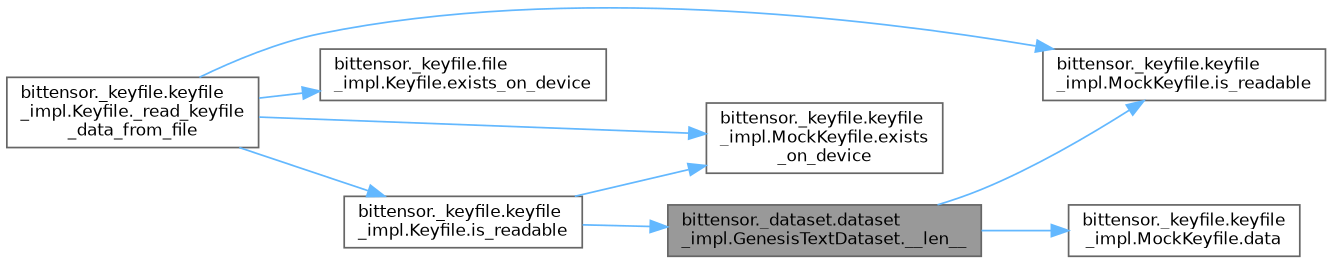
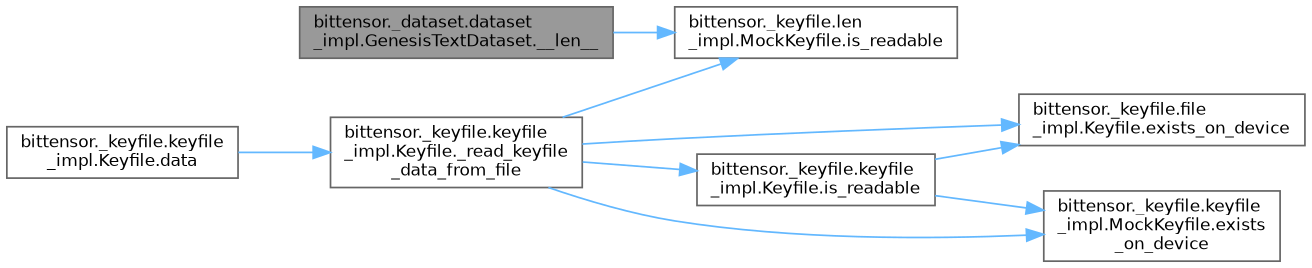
node "bittensor._keyfile.keyfile _impl.MockKeyfile.is_readable": label "bittensor._keyfile.keyfile _impl.MockKeyfile.is_readable" -> "bittensor._keyfile.len _impl.MockKeyfile.is_readable"
node "bittensor._keyfile.keyfile _impl.Keyfile.data": added
edge "bittensor._keyfile.keyfile _impl.Keyfile.is_readable" -> "bittensor._dataset.dataset _impl.GenesisTextDataset.__len__": now "bittensor._keyfile.keyfile _impl.Keyfile.is_readable" -> "bittensor._keyfile.file _impl.Keyfile.exists_on_device"
node "bittensor._keyfile.keyfile _impl.MockKeyfile.data": removed
